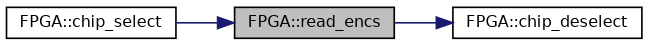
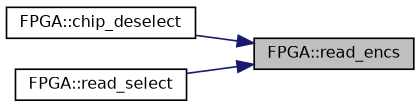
node "FPGA::chip_select": label "FPGA::chip_select" -> "FPGA::read_select"
edge "FPGA::read_encs" -> "FPGA::chip_deselect": reversed
